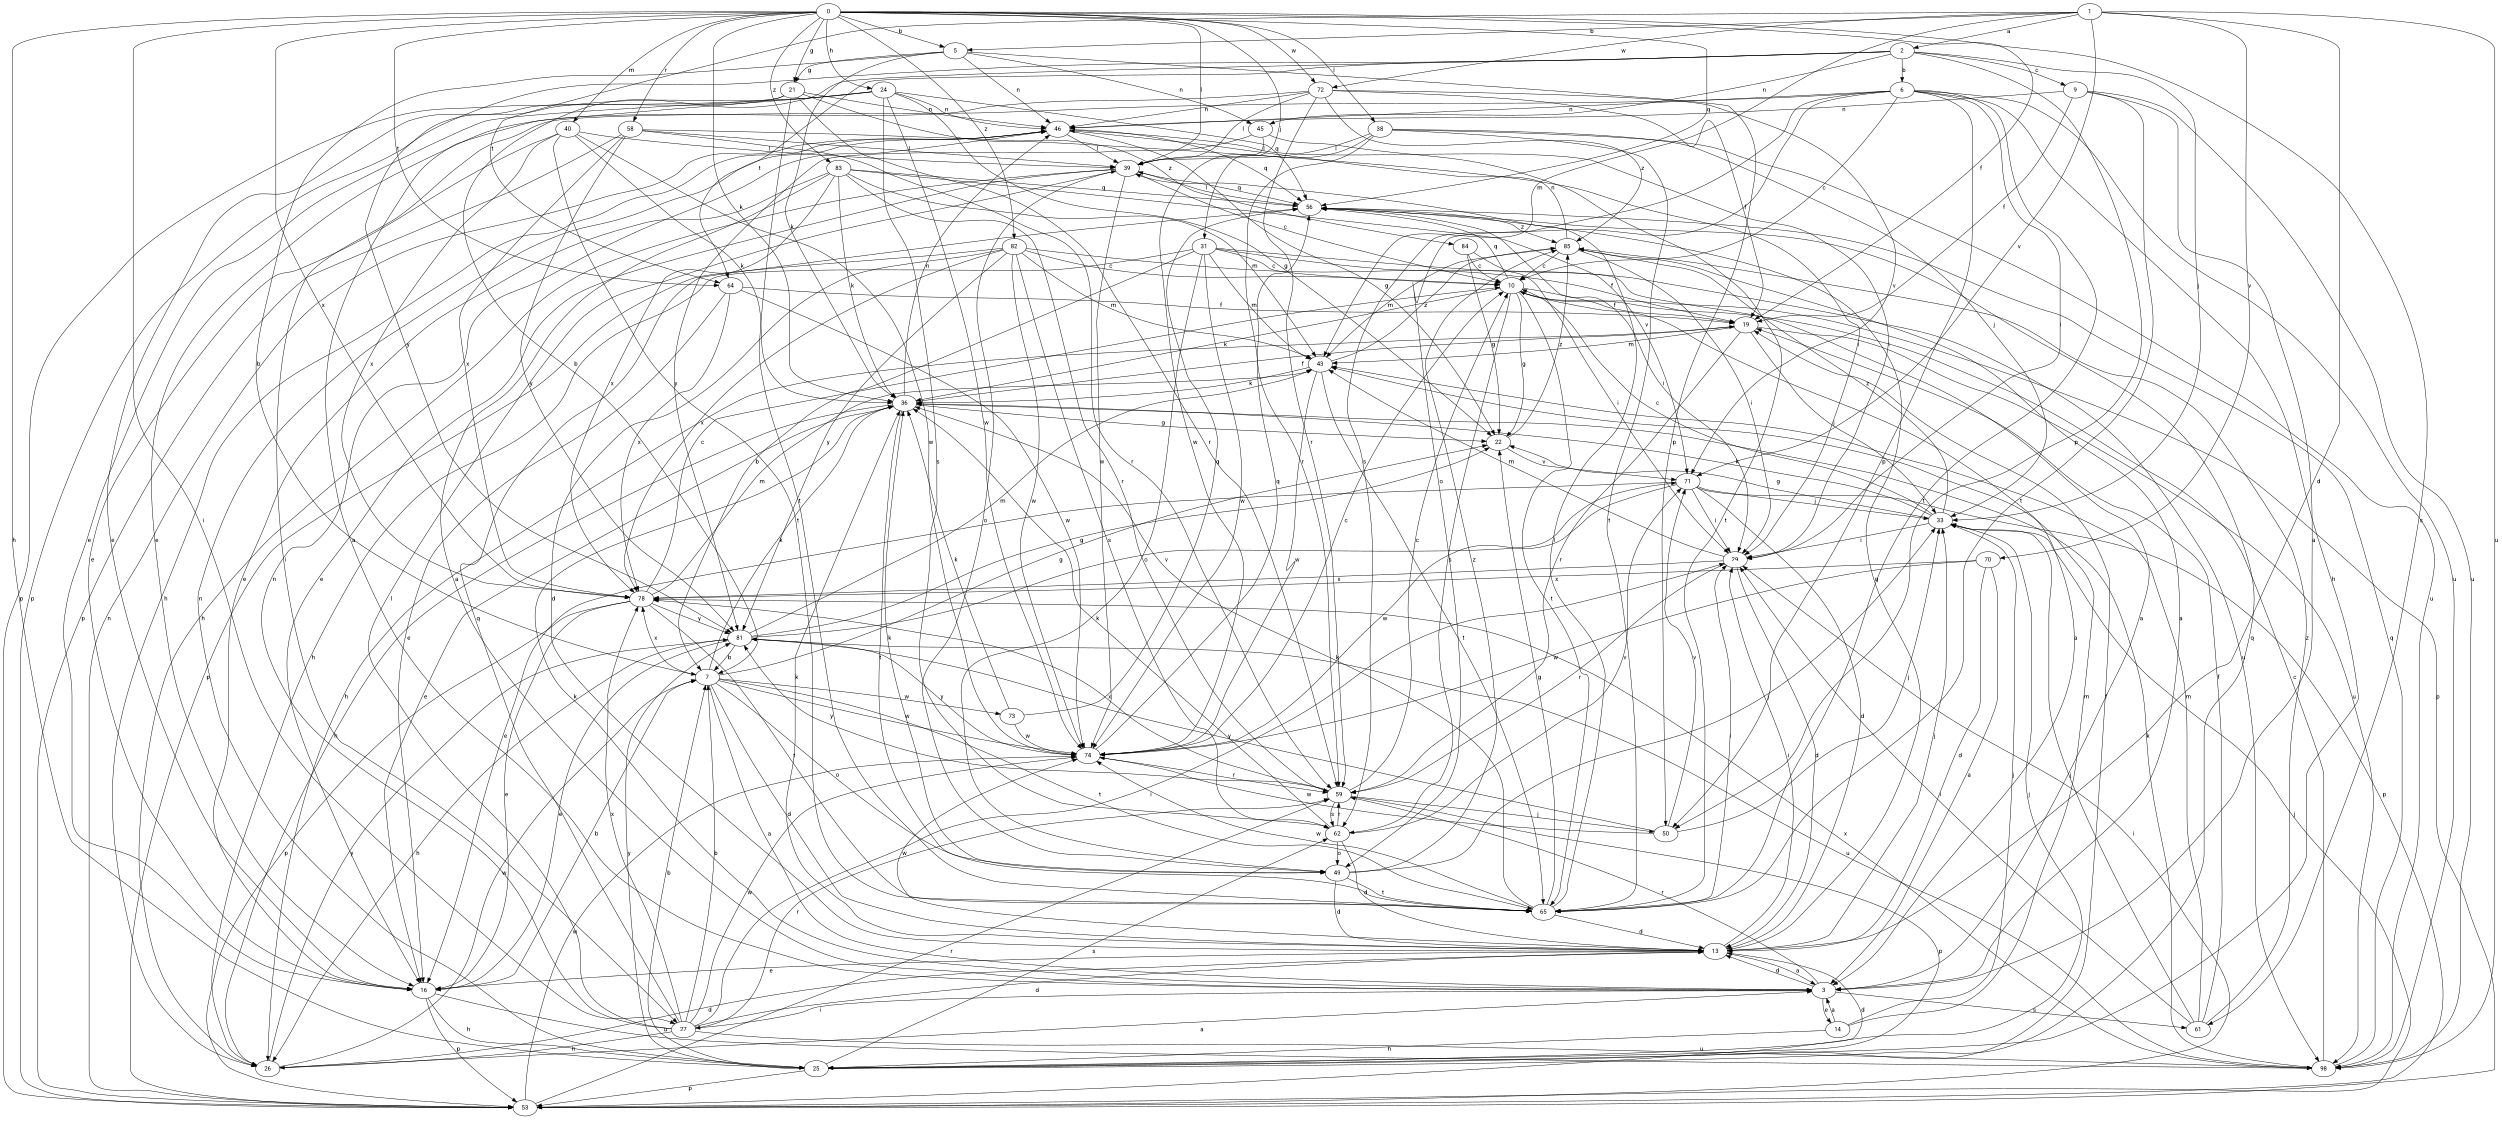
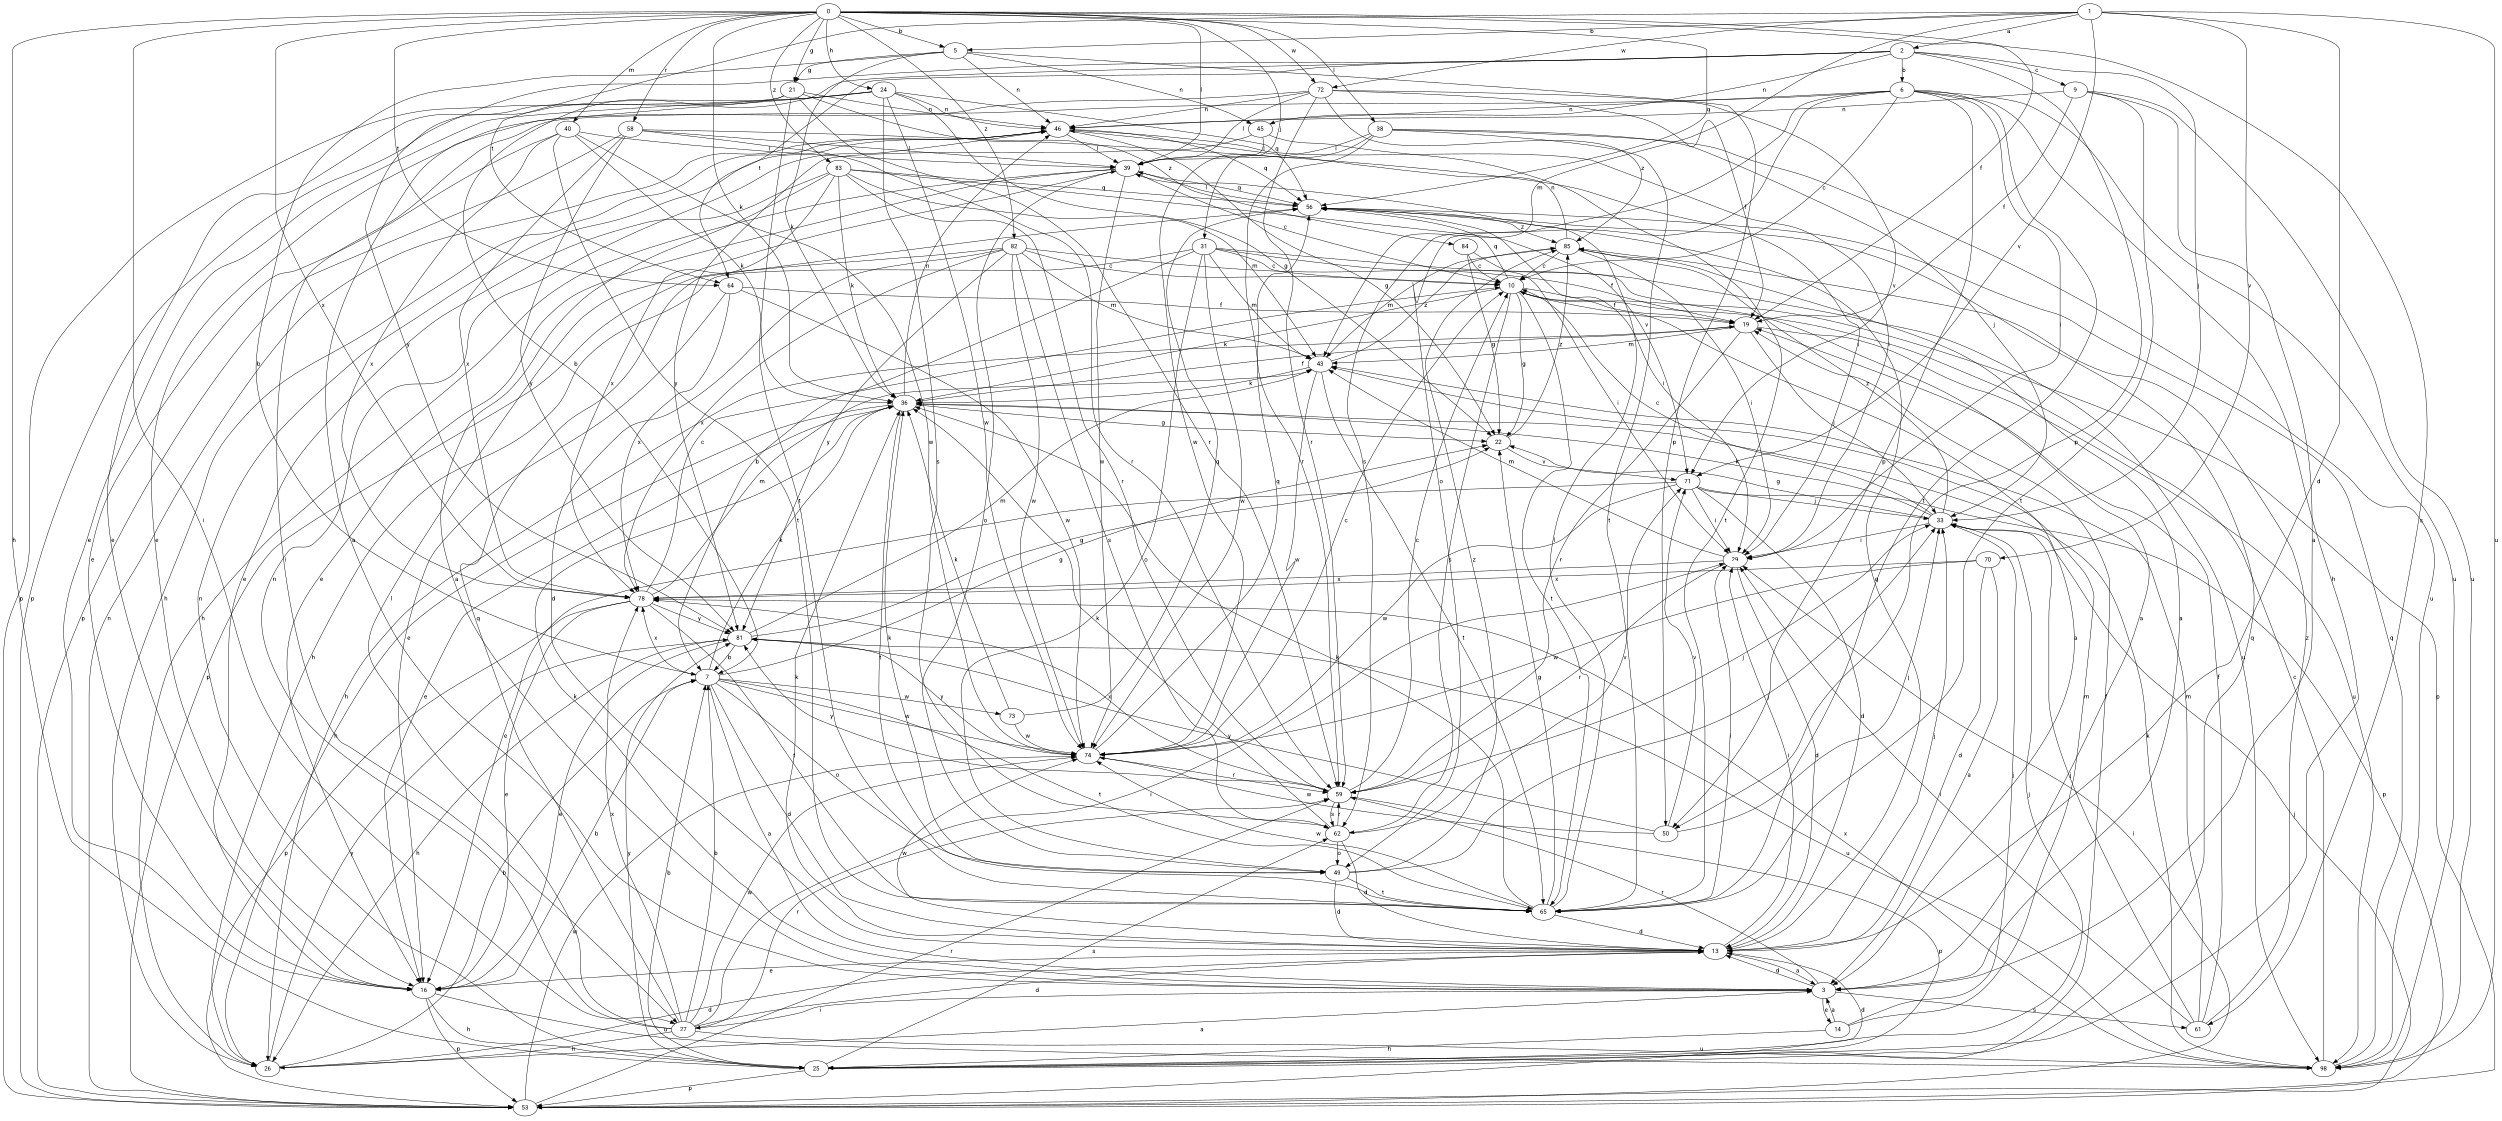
edge "81" -> "71": removed, label "v"
edge "59" -> "50": now "59" -> "33"
edge "26" -> "7": label "w" -> "b"
